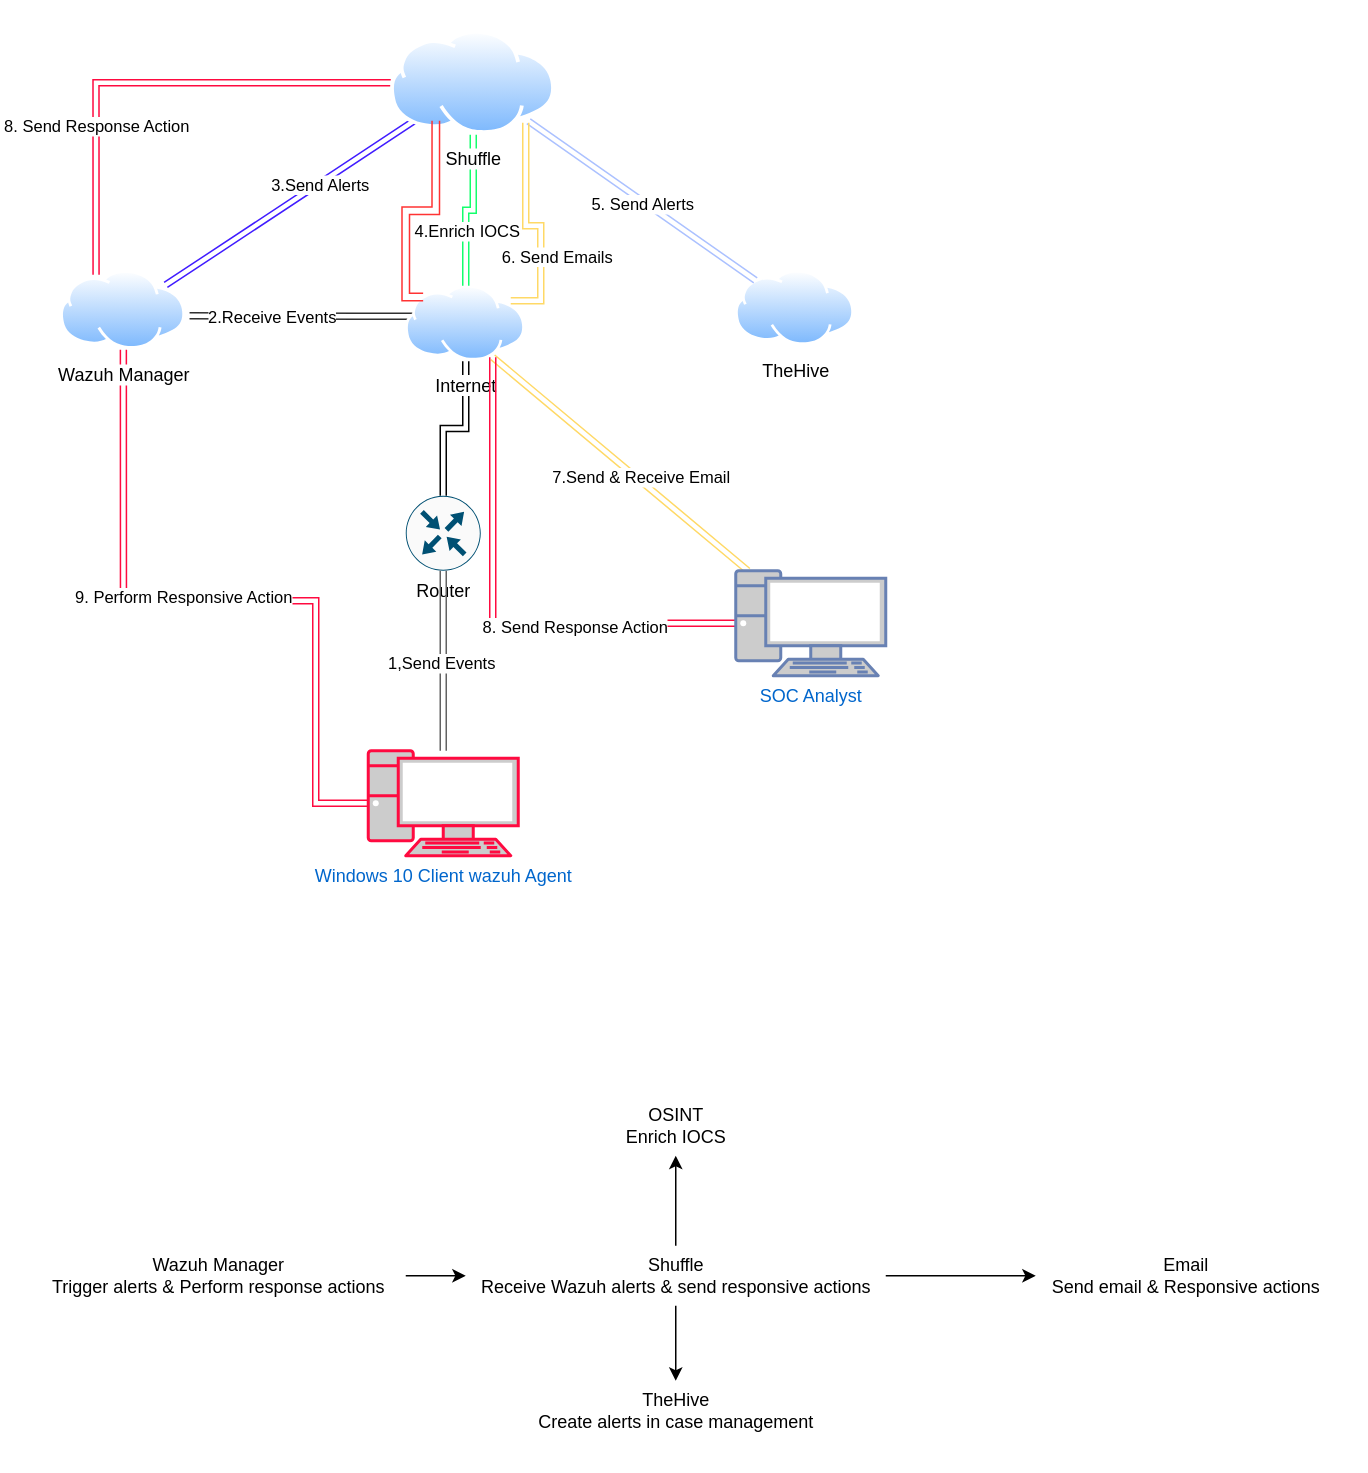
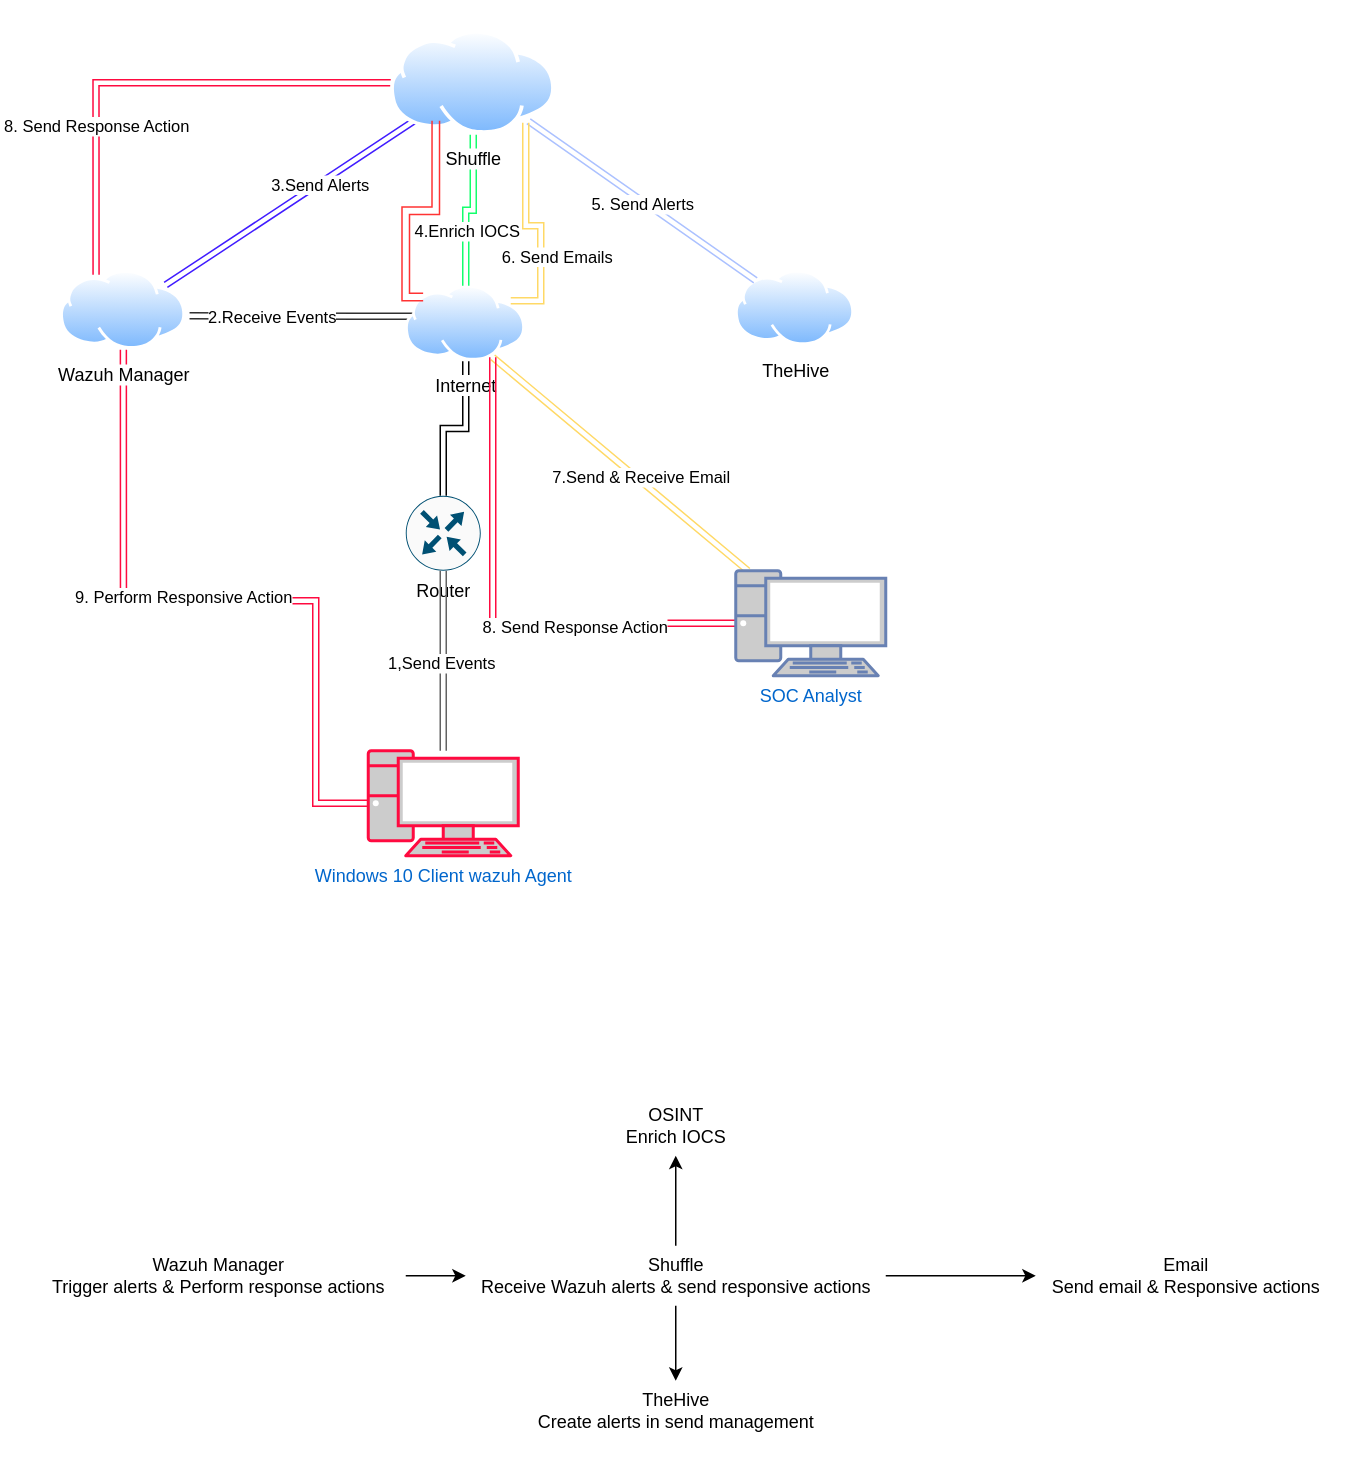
node "TheHive Create alerts in case management": label "TheHive Create alerts in case management" -> "TheHive Create alerts in send management"
